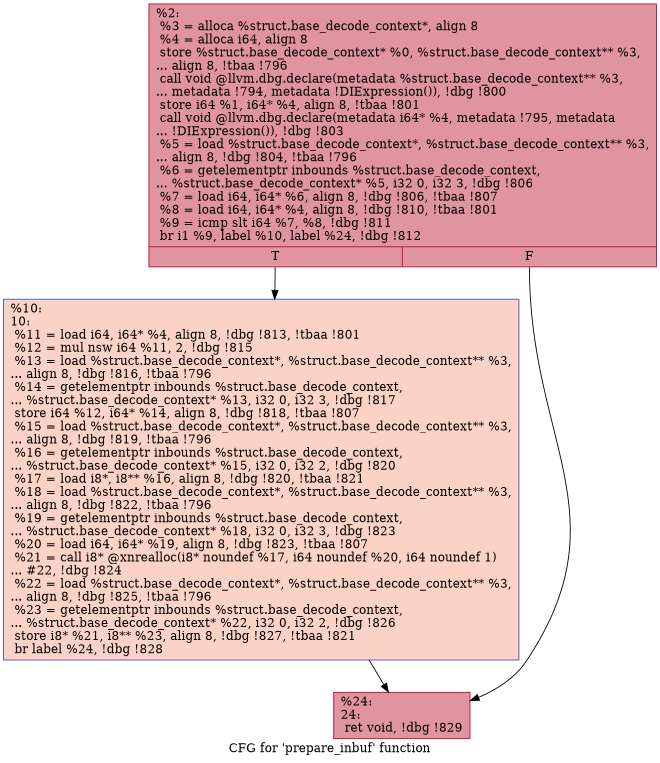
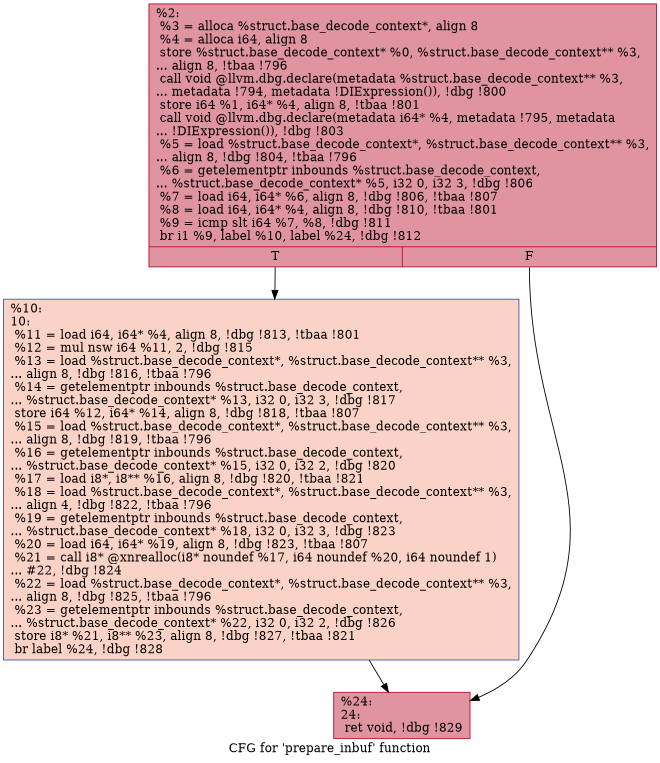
node "%10:": text "... align 8, !dbg !822, !tbaa !796" -> "... align 4, !dbg !822, !tbaa !796"
